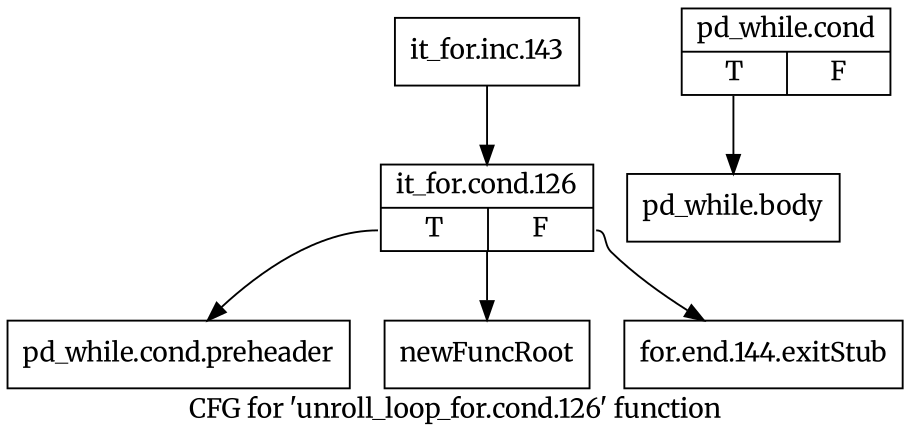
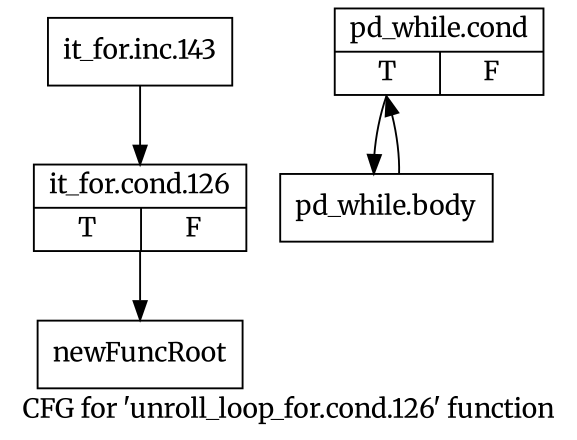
edge "pd_while.body" -> "pd_while.cond": added
node "pd_while.cond.preheader": removed
node "for.end.144.exitStub": removed
